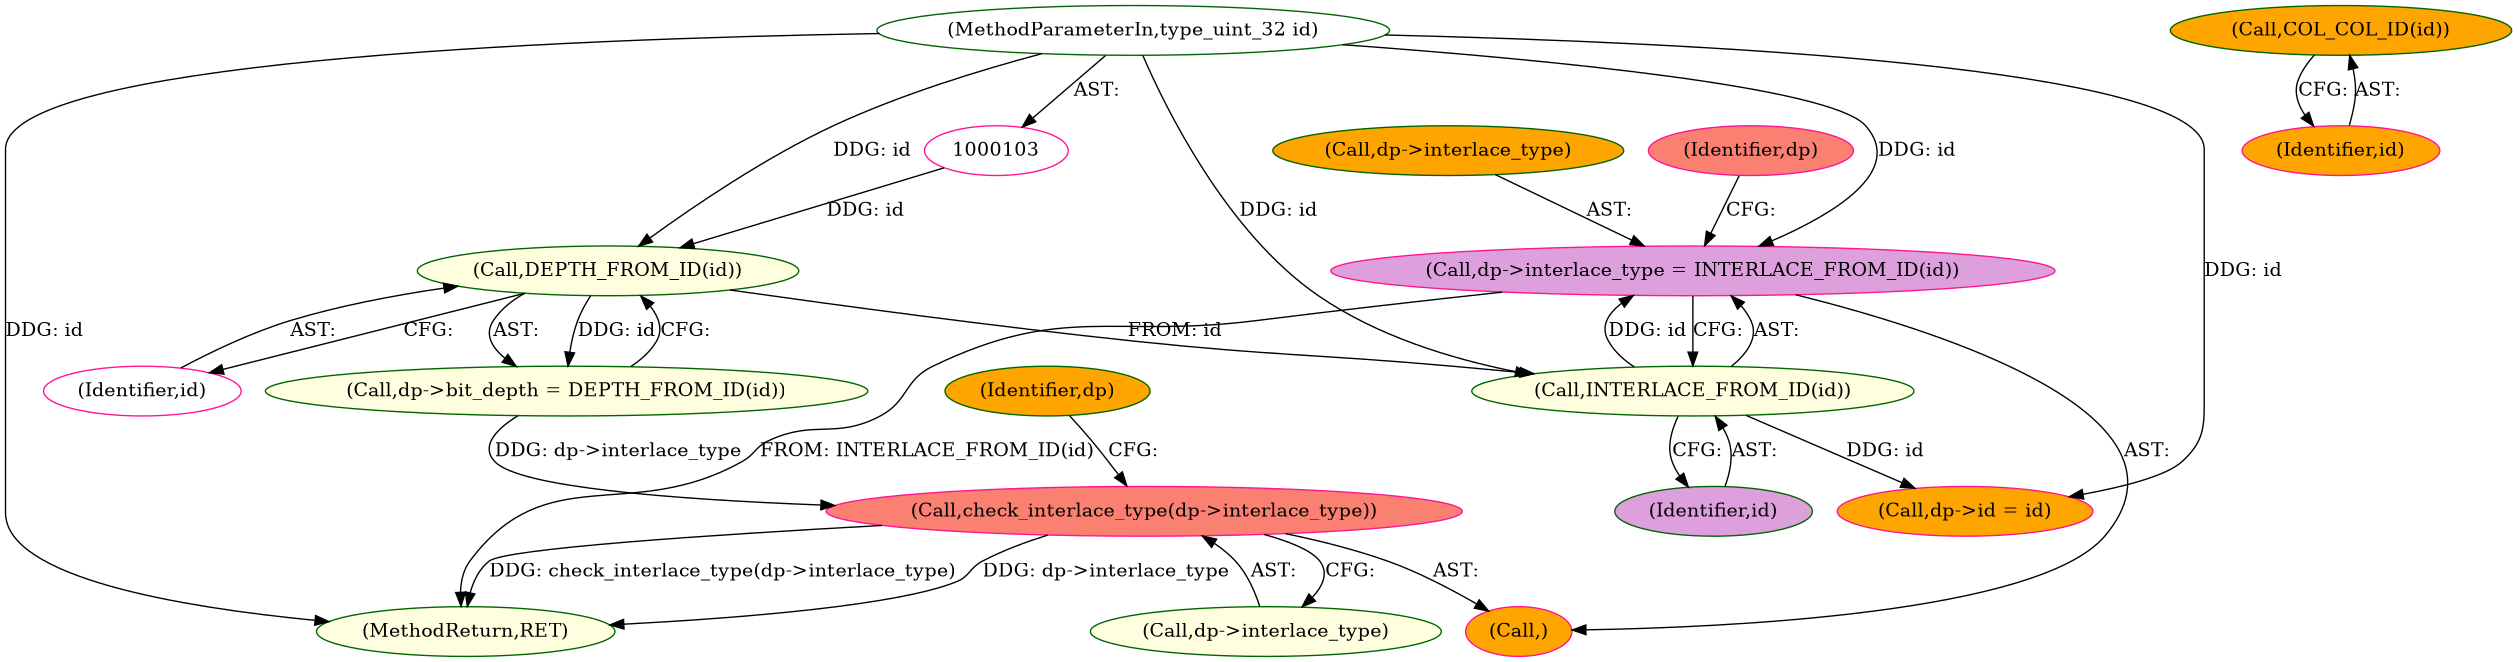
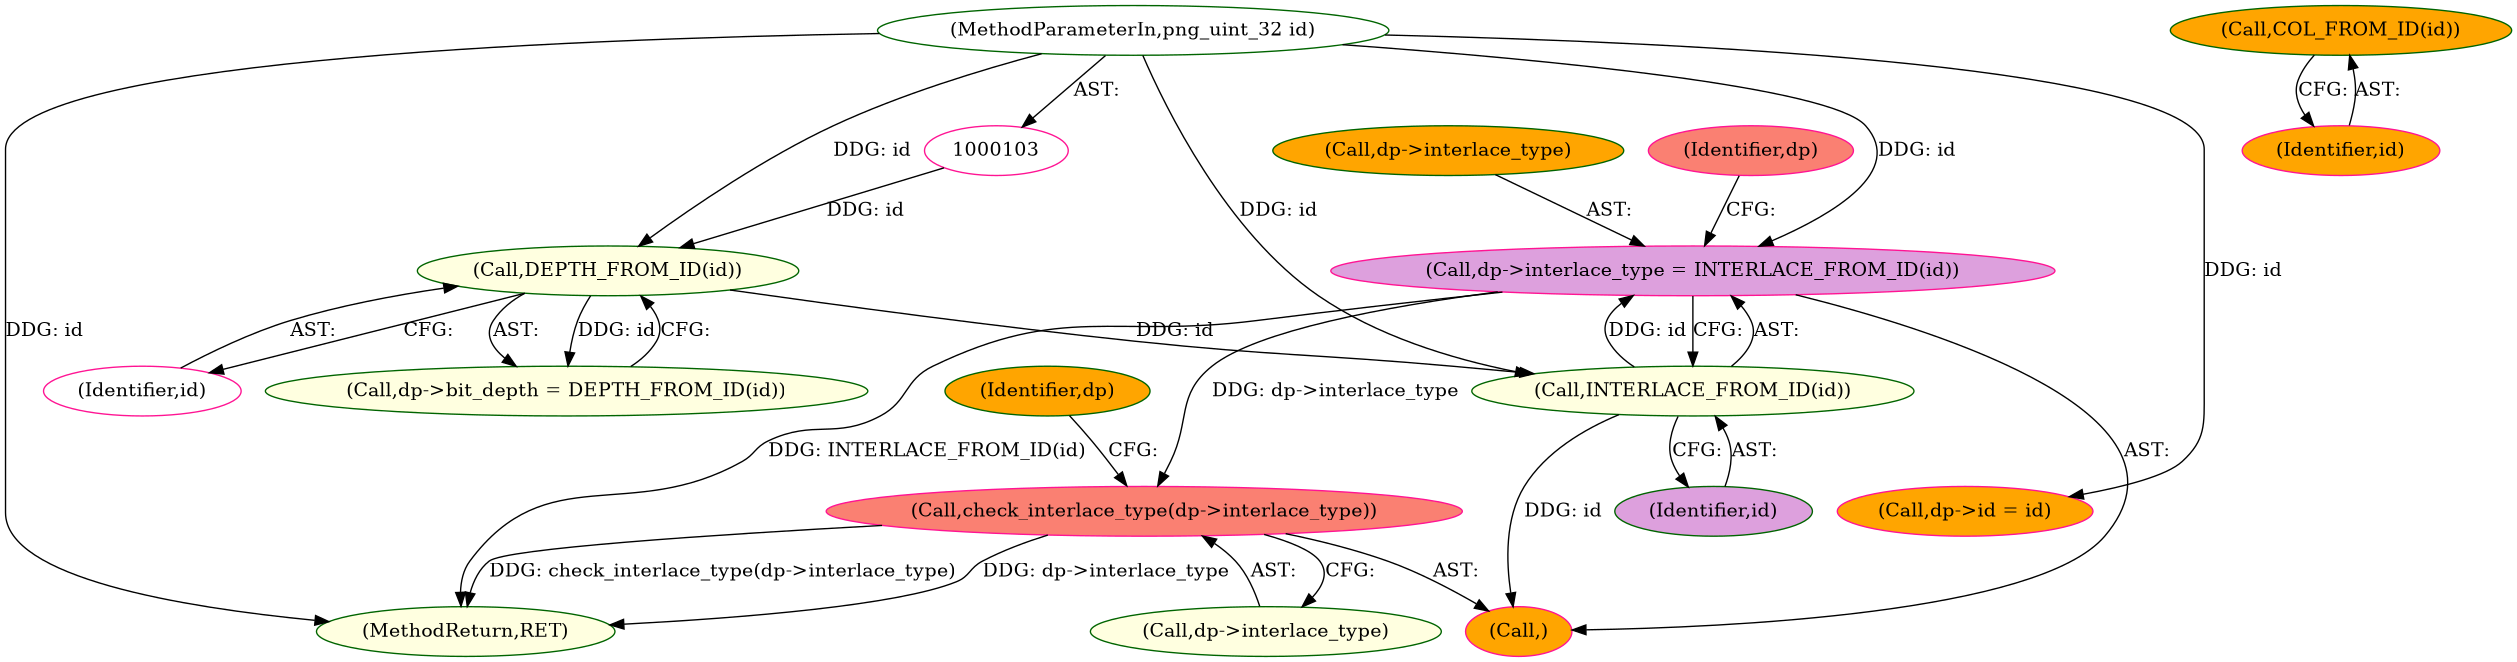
node "(MethodParameterIn,type_uint_32 id)": label "(MethodParameterIn,type_uint_32 id)" -> "(MethodParameterIn,png_uint_32 id)"
node "(Call,COL_COL_ID(id))": label "(Call,COL_COL_ID(id))" -> "(Call,COL_FROM_ID(id))"
edge "(Call,DEPTH_FROM_ID(id))" -> "(Call,INTERLACE_FROM_ID(id))": label "FROM: id" -> "DDG: id"
edge "(Call,INTERLACE_FROM_ID(id))" -> "(Call,dp->id = id)": now "(Call,INTERLACE_FROM_ID(id))" -> "(Call,)"
edge "(Call,dp->interlace_type = INTERLACE_FROM_ID(id))" -> "(MethodReturn,RET)": label "FROM: INTERLACE_FROM_ID(id)" -> "DDG: INTERLACE_FROM_ID(id)"
edge "(Call,dp->bit_depth = DEPTH_FROM_ID(id))" -> "(Call,check_interlace_type(dp->interlace_type))": now "(Call,dp->interlace_type = INTERLACE_FROM_ID(id))" -> "(Call,check_interlace_type(dp->interlace_type))"
